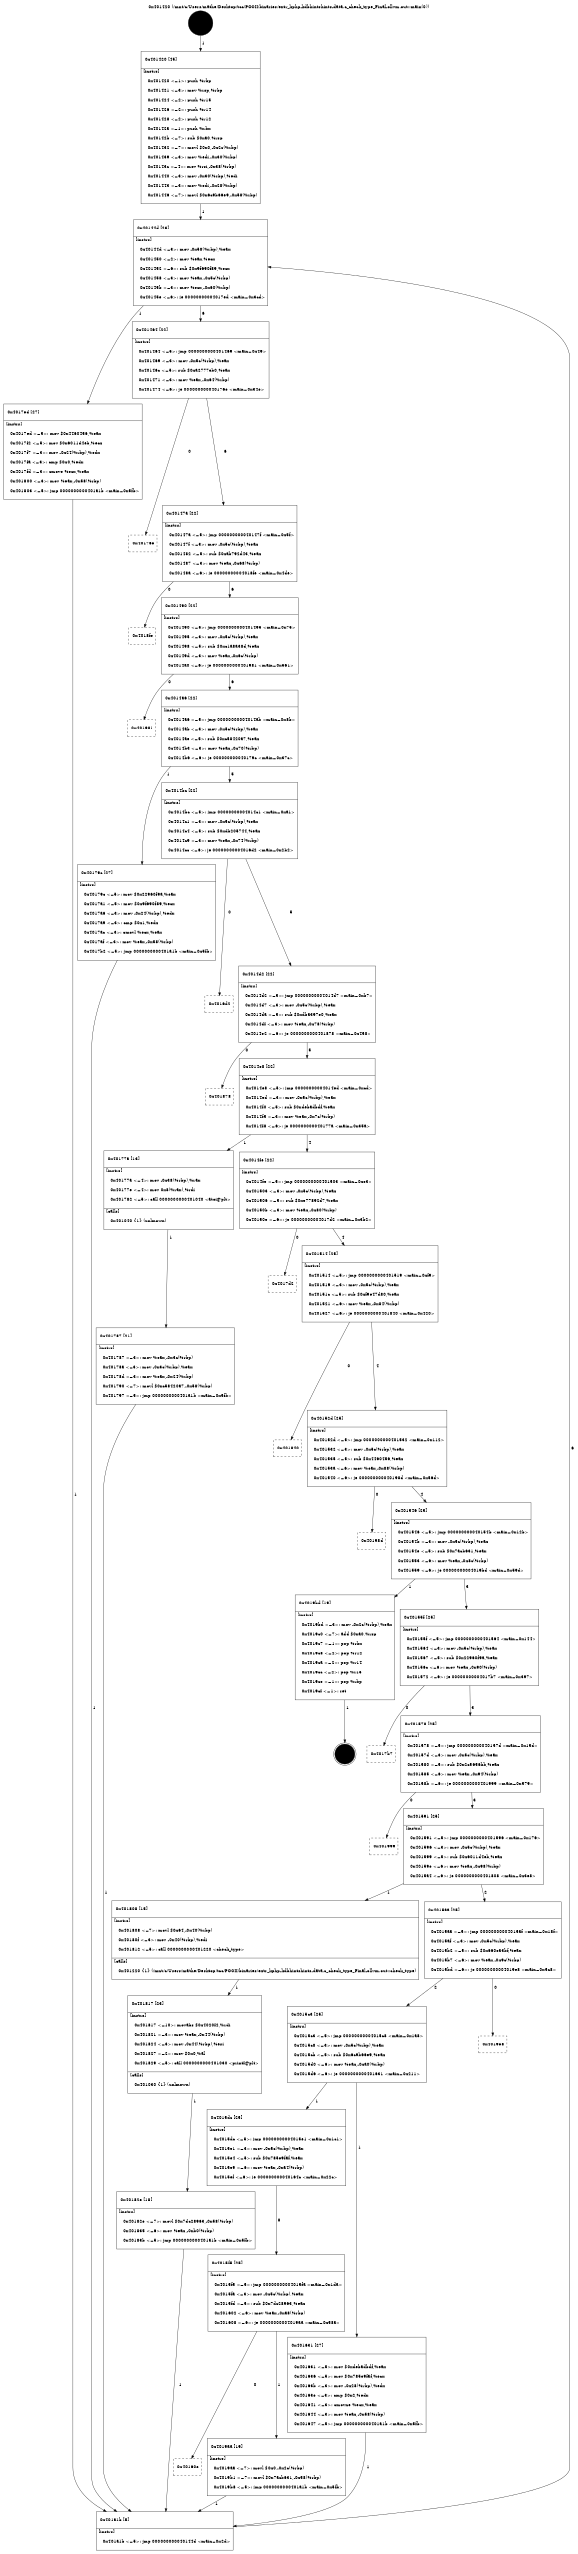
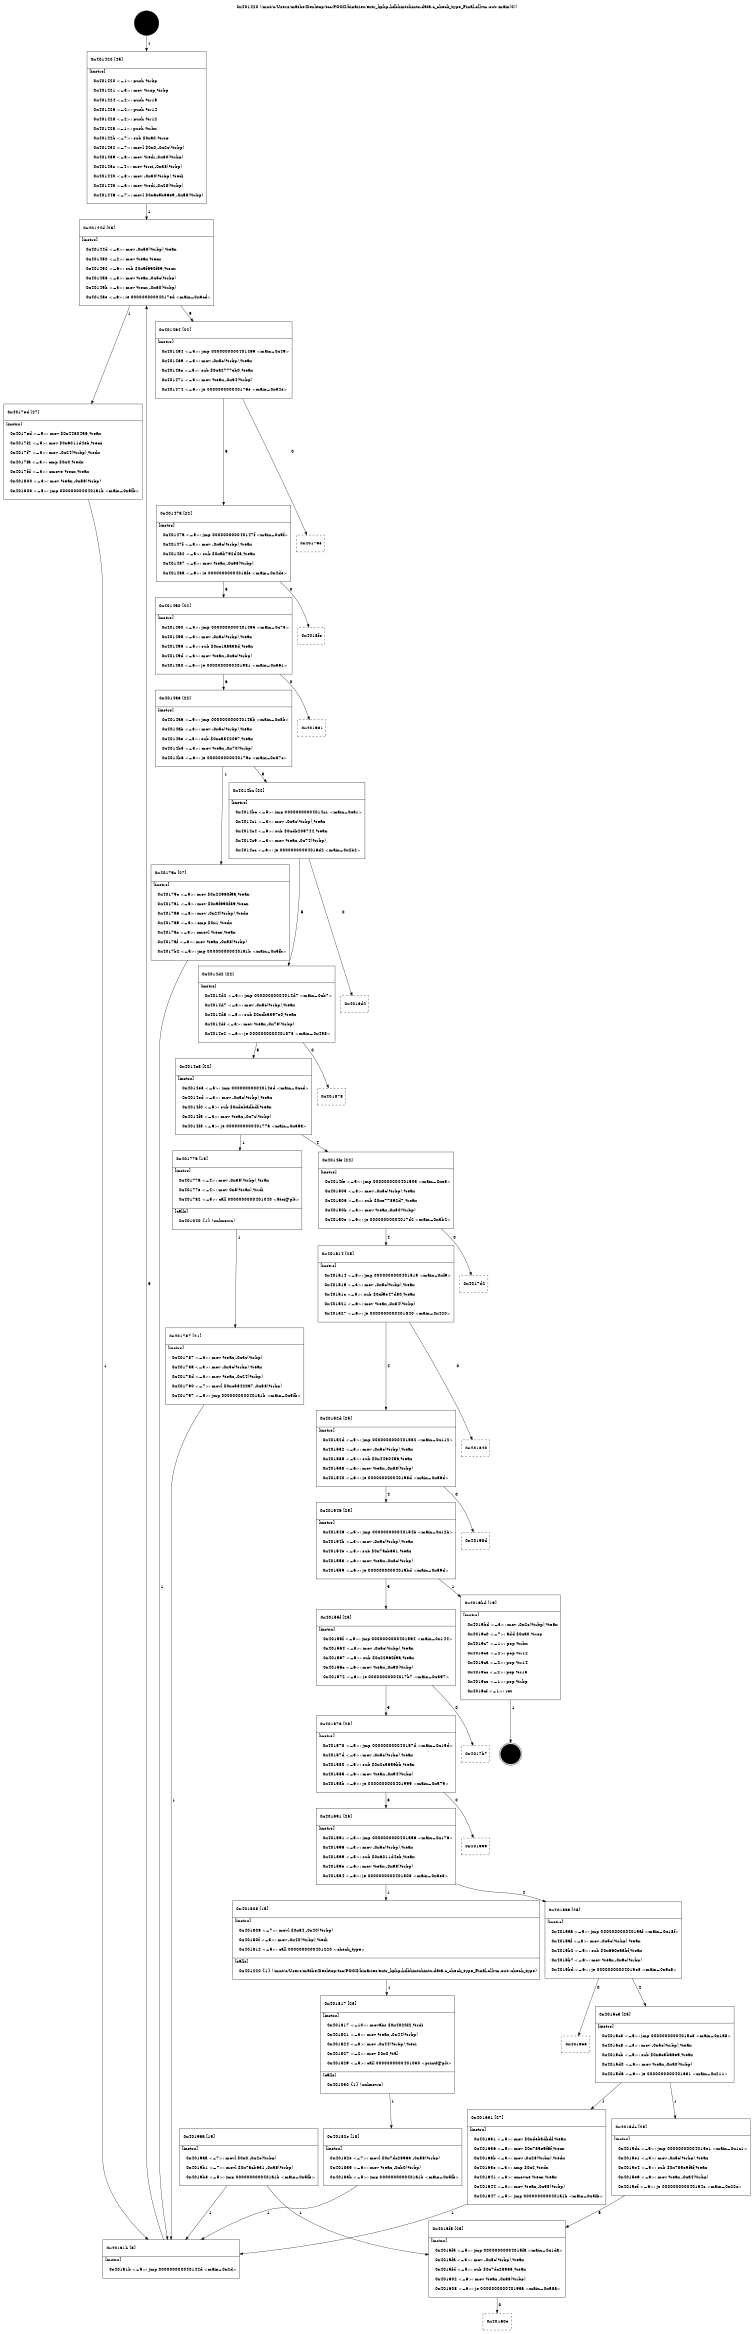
edge "0x4015f5 [25]" -> "0x4019aa [19]": reversed
